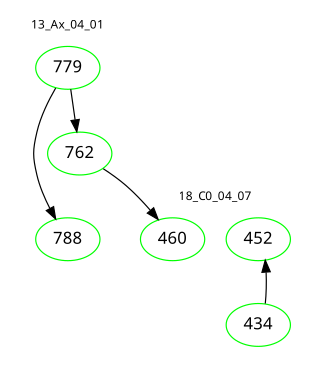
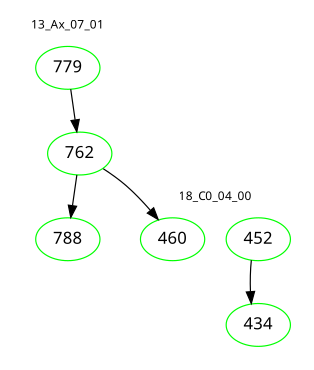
cluster "13_Ax_04_01": label "13_Ax_04_01" -> "13_Ax_07_01"
edge "779" -> "788": now "762" -> "788"
cluster "18_C0_04_07": label "18_C0_04_07" -> "18_C0_04_00"
edge "434" -> "452": reversed
